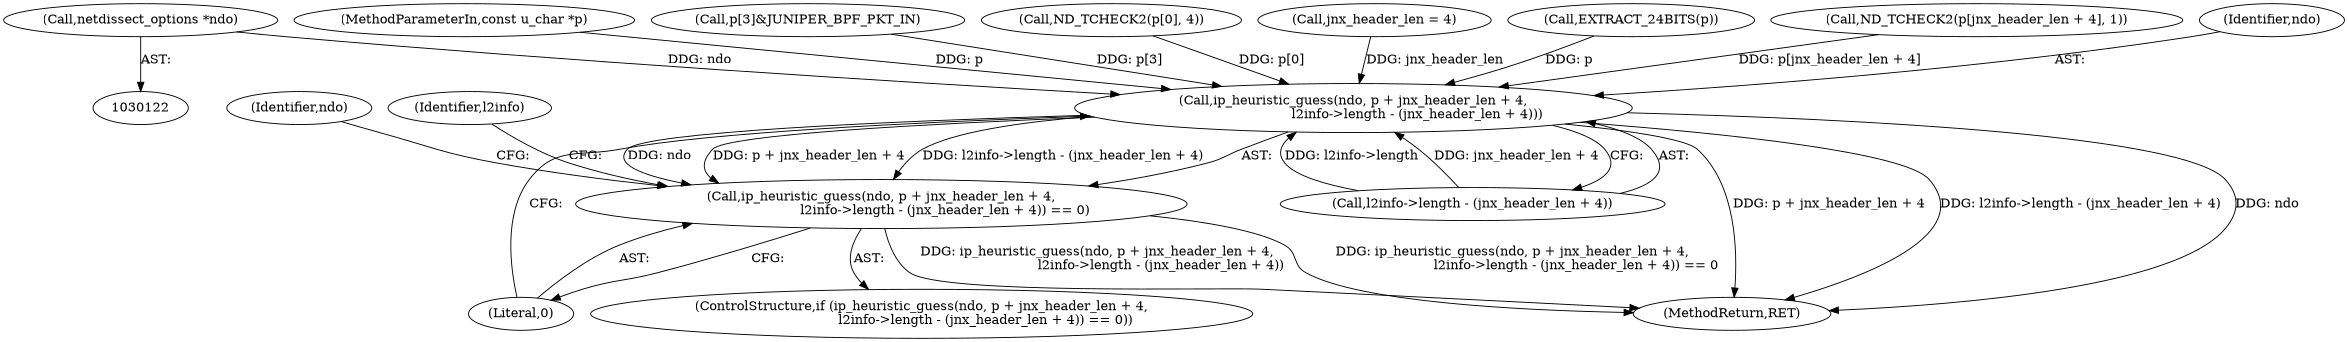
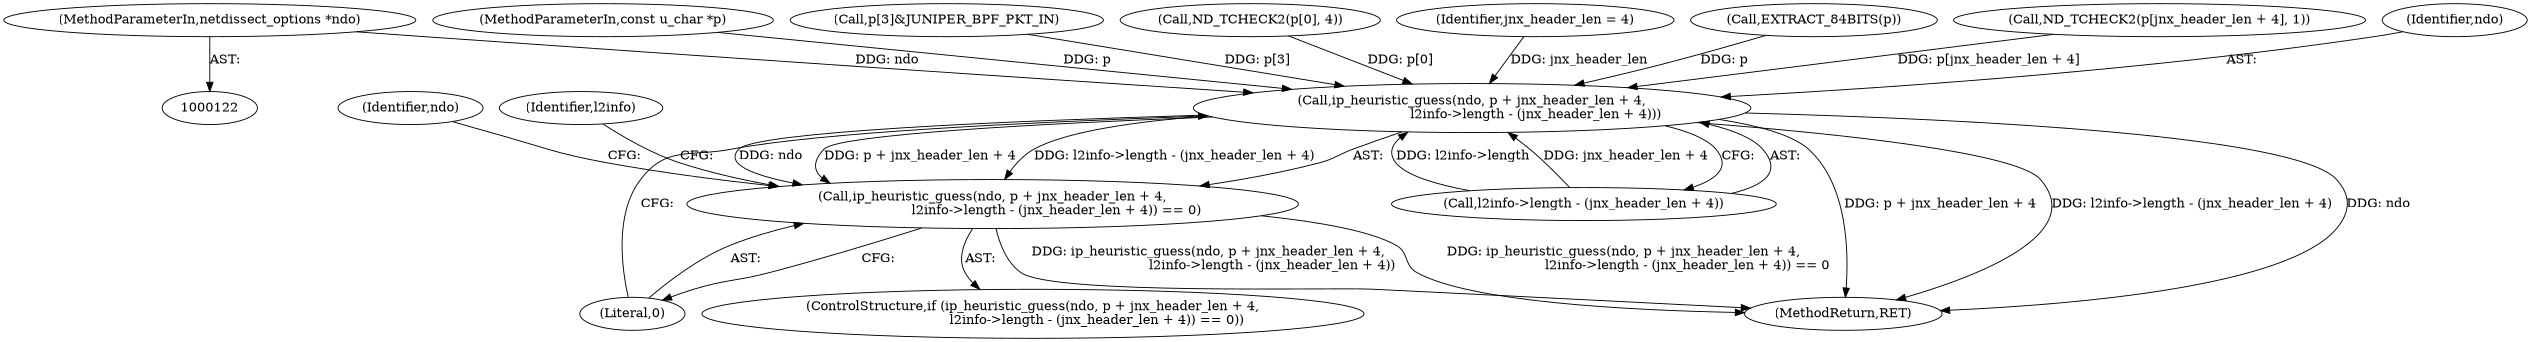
node "(Call,netdissect_options *ndo)": label "(Call,netdissect_options *ndo)" -> "(MethodParameterIn,netdissect_options *ndo)"
node "(Call,jnx_header_len = 4)": label "(Call,jnx_header_len = 4)" -> "(Identifier,jnx_header_len = 4)"
node "(Call,EXTRACT_24BITS(p))": label "(Call,EXTRACT_24BITS(p))" -> "(Call,EXTRACT_84BITS(p))"
node "1030122": label "1030122" -> "1000122"
